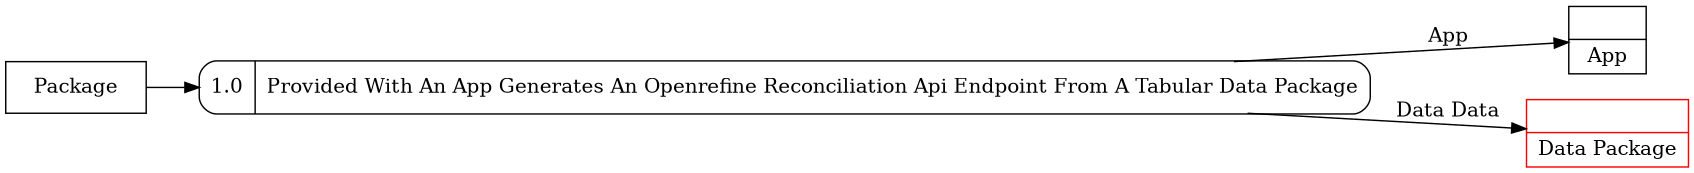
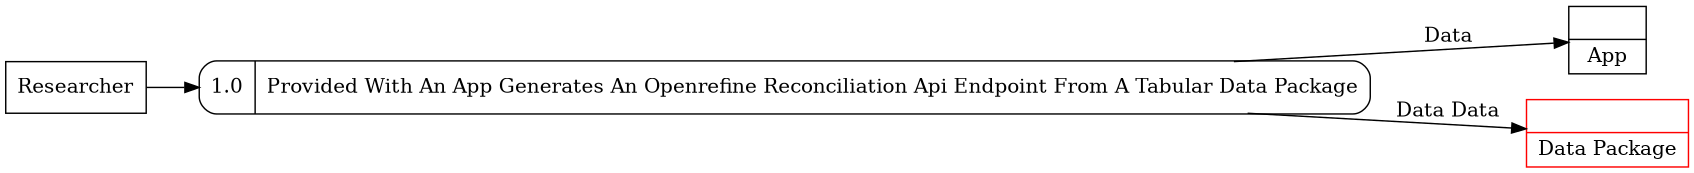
edge "1.0" -> "App": label "App" -> "Data"
node "Package": label "Package" -> "Researcher"
